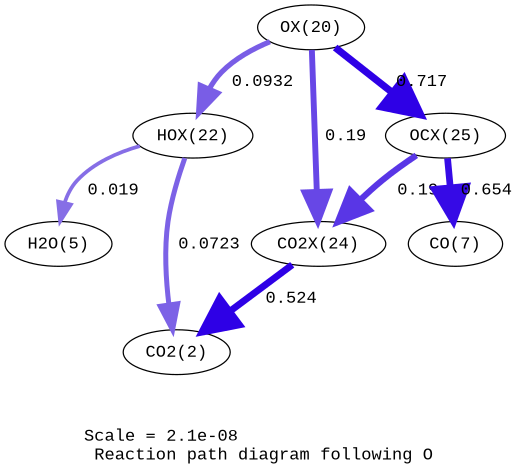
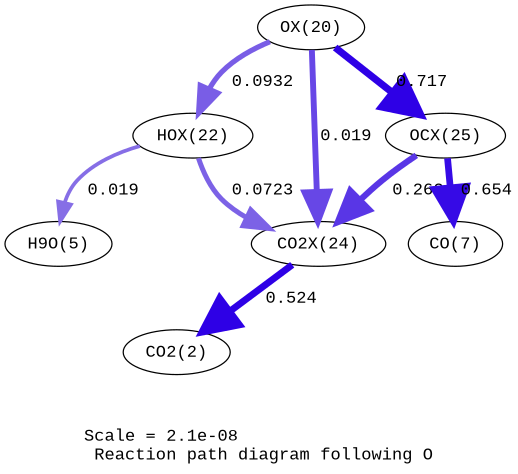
edge "OX(20)" -> "CO2X(24)": label " 0.19" -> " 0.019"
edge "OCX(25)" -> "CO2X(24)": label " 0.19" -> " 0.262"
edge "HOX(22)" -> "CO2(2)": now "HOX(22)" -> "CO2X(24)"
node "H2O(5)": label "H2O(5)" -> "H9O(5)"
